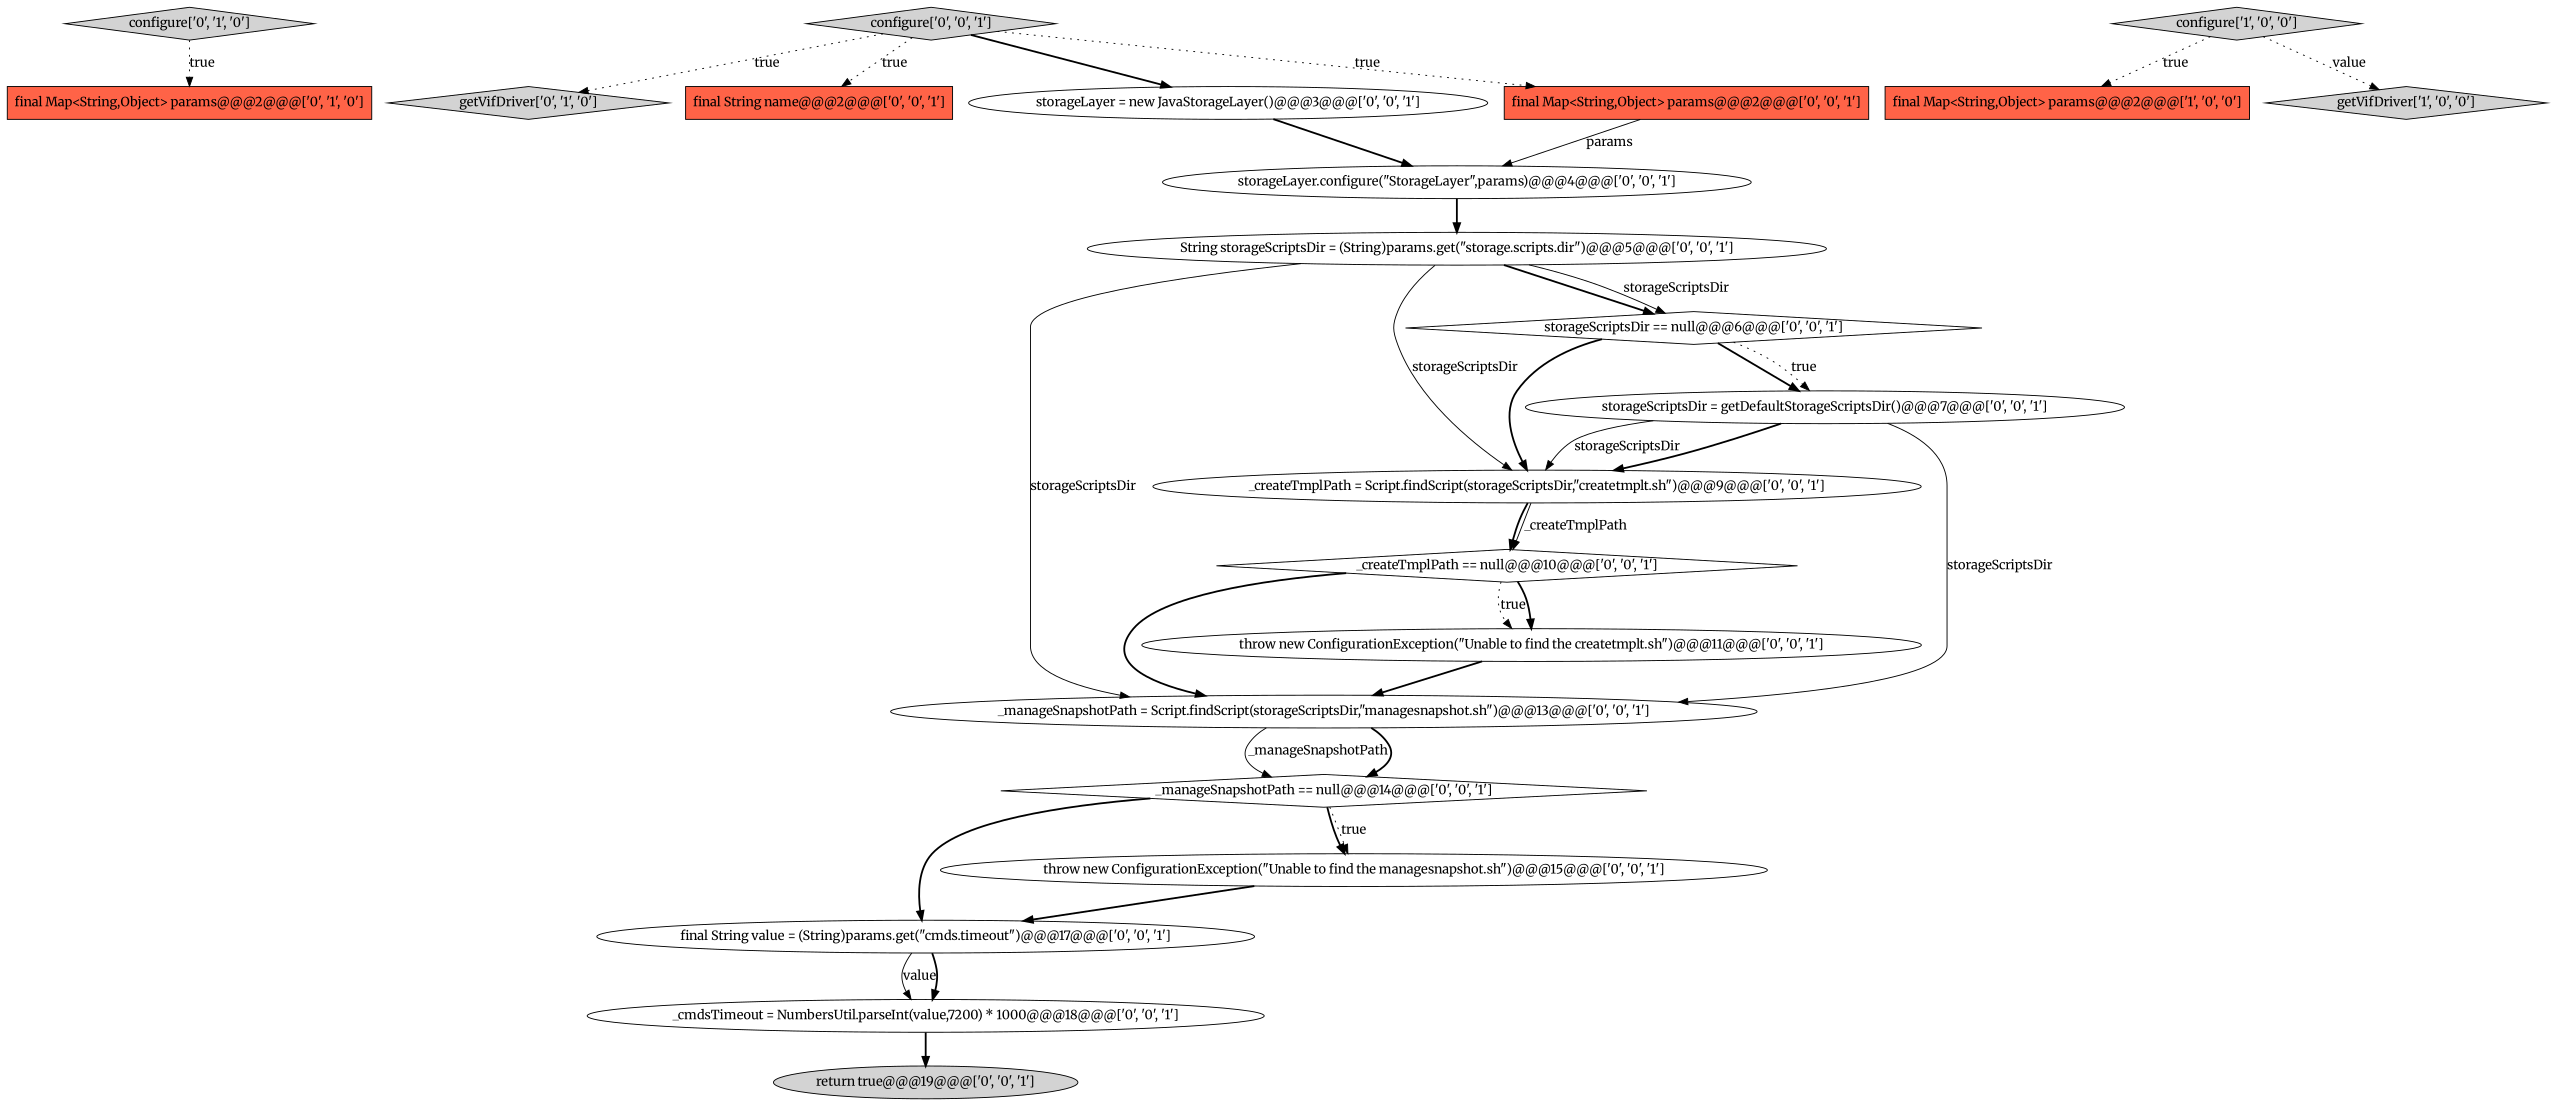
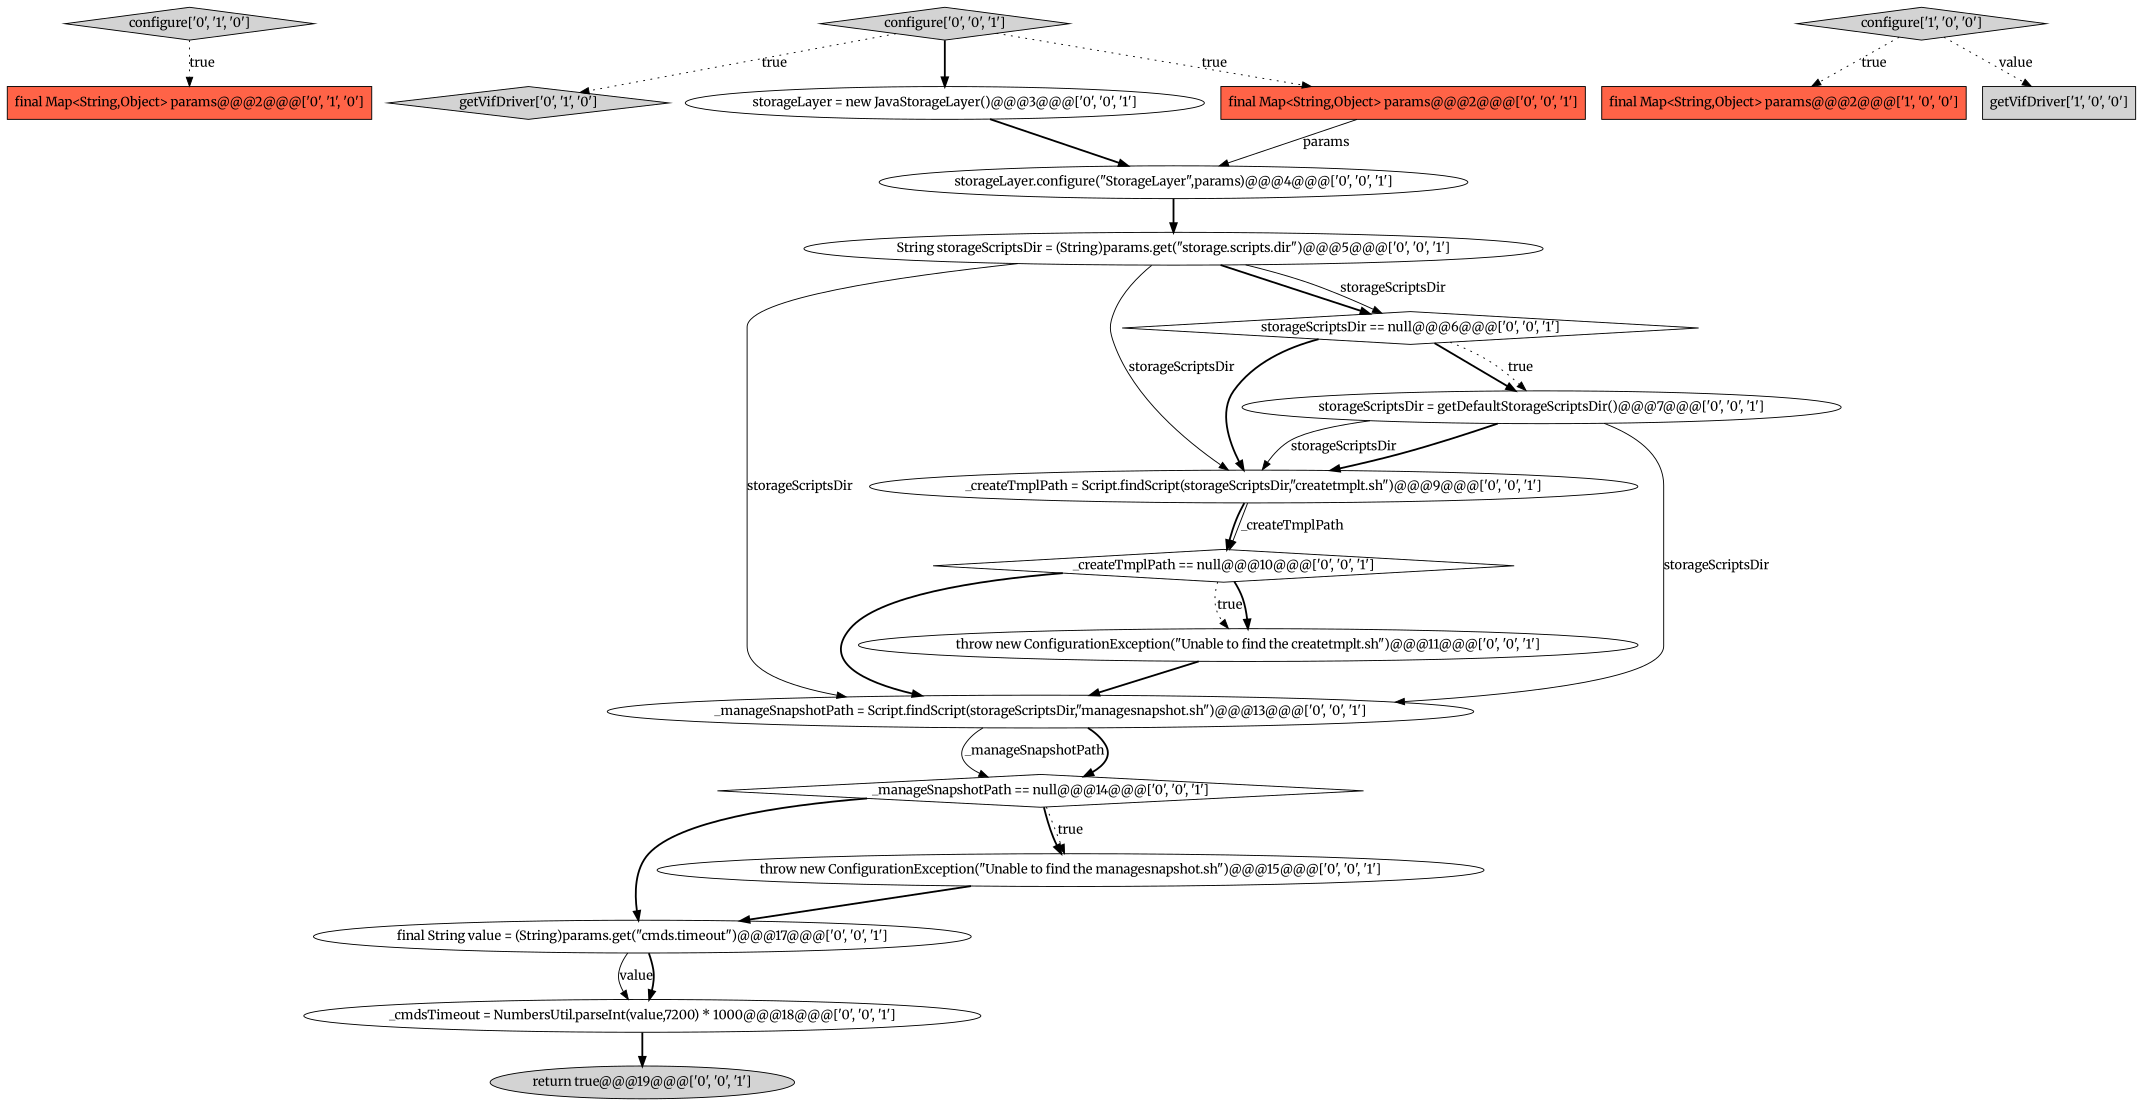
node "final String name@@@2@@@['0', '0', '1']": removed
node "getVifDriver['1', '0', '0']": shape diamond -> box
